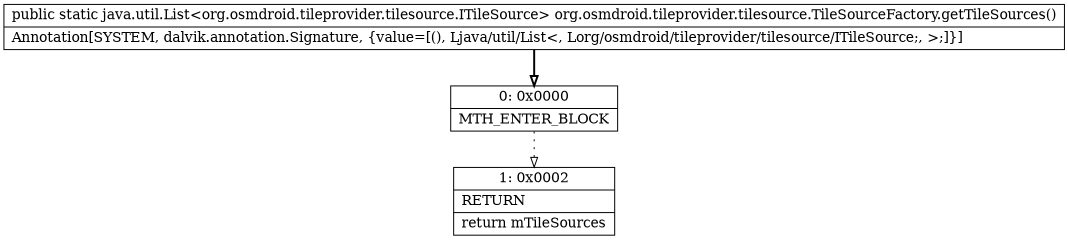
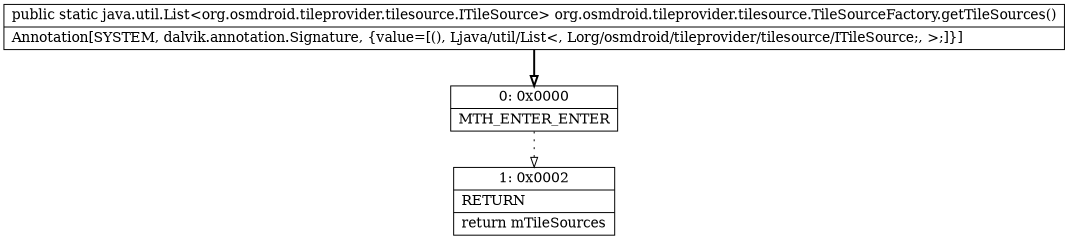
node "0: 0x0000": text "MTH_ENTER_BLOCK" -> "MTH_ENTER_ENTER"
